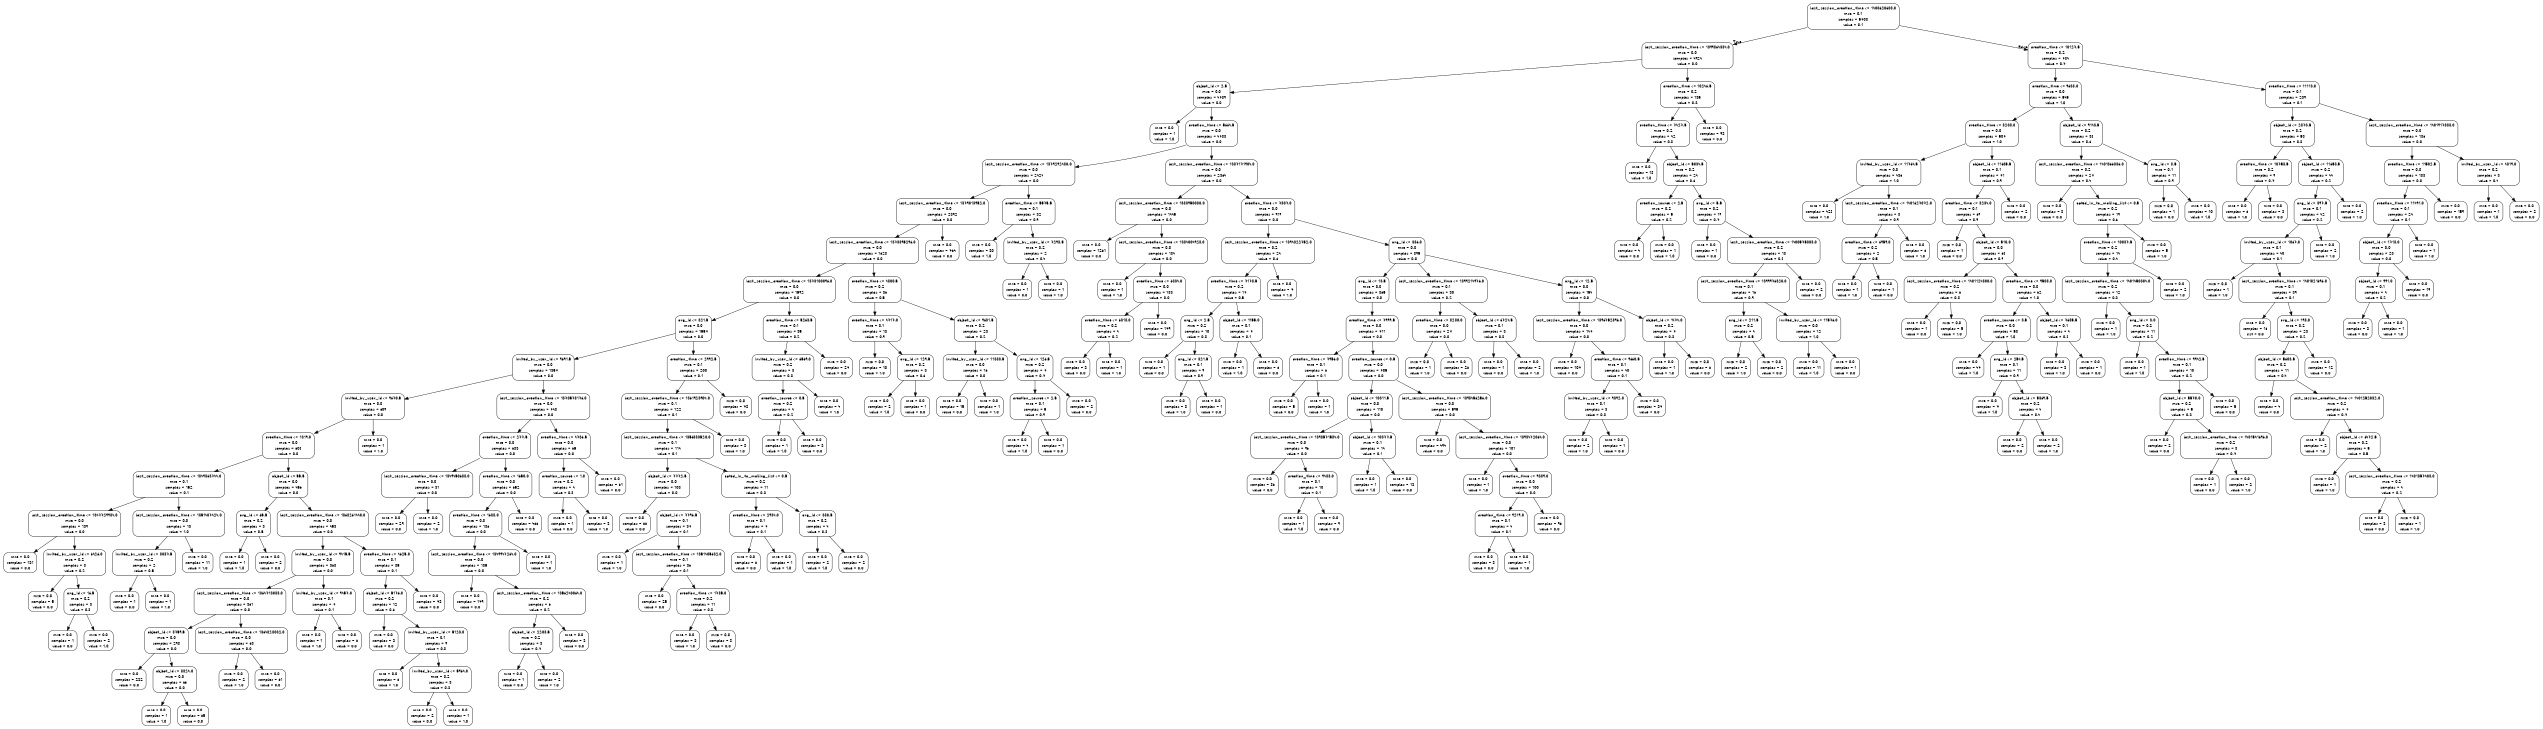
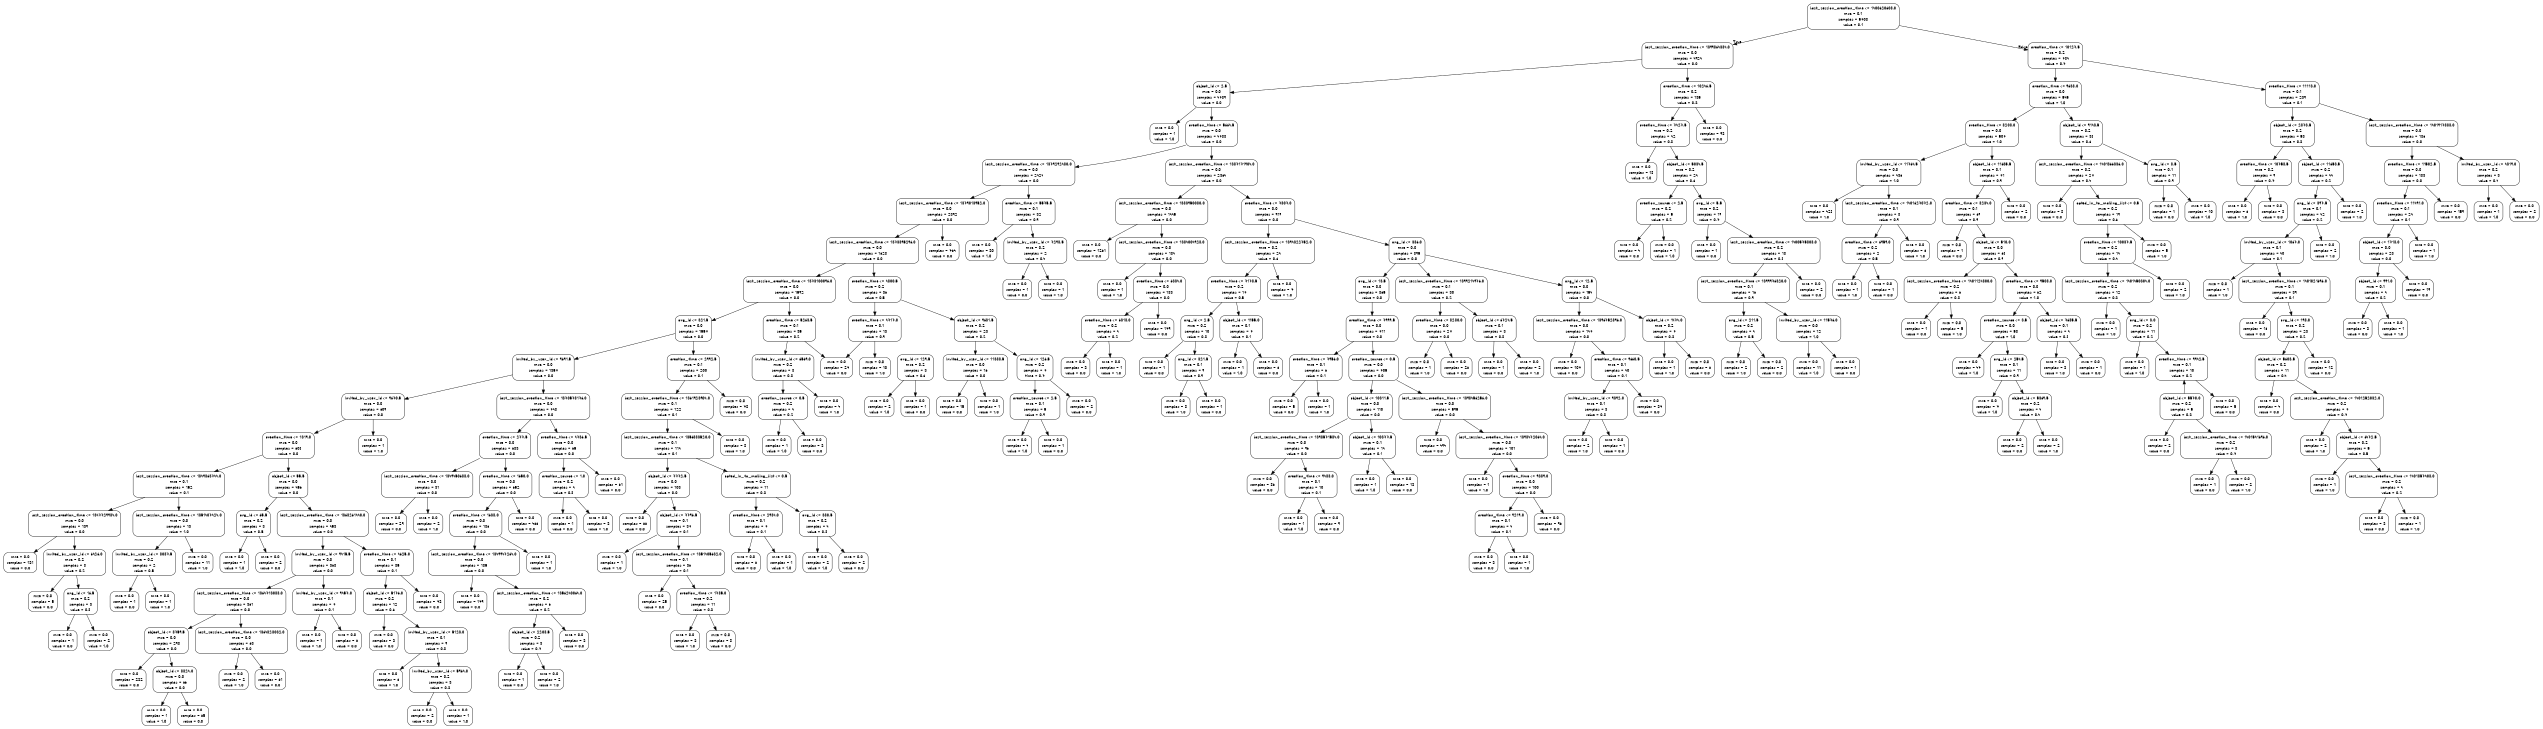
node "mse = 0.0 samples = 16 list = 0.0": label "mse = 0.0 samples = 16 list = 0.0" -> "mse = 0.0 samples = 16 value = 0.0"
edge "creation_time <= 4717.0 mse = 0.1 samples = 13 value = 0.9" -> "org_id <= 129.5 mse = 0.2 samples = 3 value = 0.6": now "creation_time <= 4717.0 mse = 0.1 samples = 13 value = 0.9" -> "mse = 0.0 samples = 27 value = 0.0"
node "org_id <= 126.5 mse = 0.2 samples = 7 value = 0.7": label "org_id <= 126.5 mse = 0.2 samples = 7 value = 0.7" -> "org_id <= 126.5 mse = 0.2 samples = 7 time = 0.7"
edge "creation_time <= 9942.5 mse = 0.1 samples = 10 value = 0.2" -> "object_id <= 5570.0 mse = 0.2 samples = 5 value = 0.3": reversed
edge "object_id <= 7772.5 mse = 0.0 samples = 103 value = 0.0" -> "object_id <= 7796.5 mse = 0.1 samples = 37 value = 0.1": added
